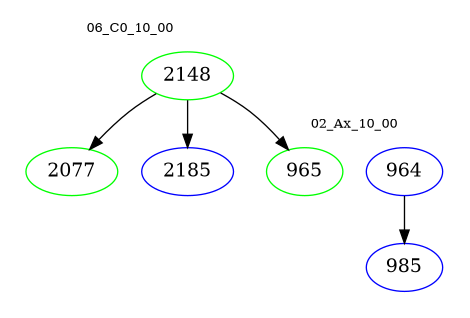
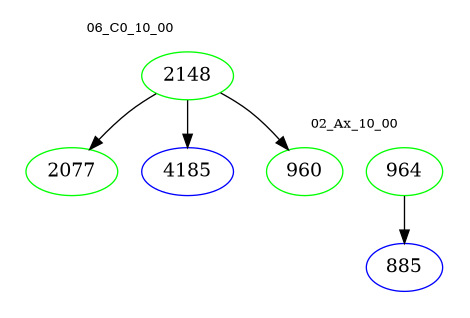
node "2185": label "2185" -> "4185"
node "965": label "965" -> "960"
node "964": color blue -> green
node "985": label "985" -> "885"
